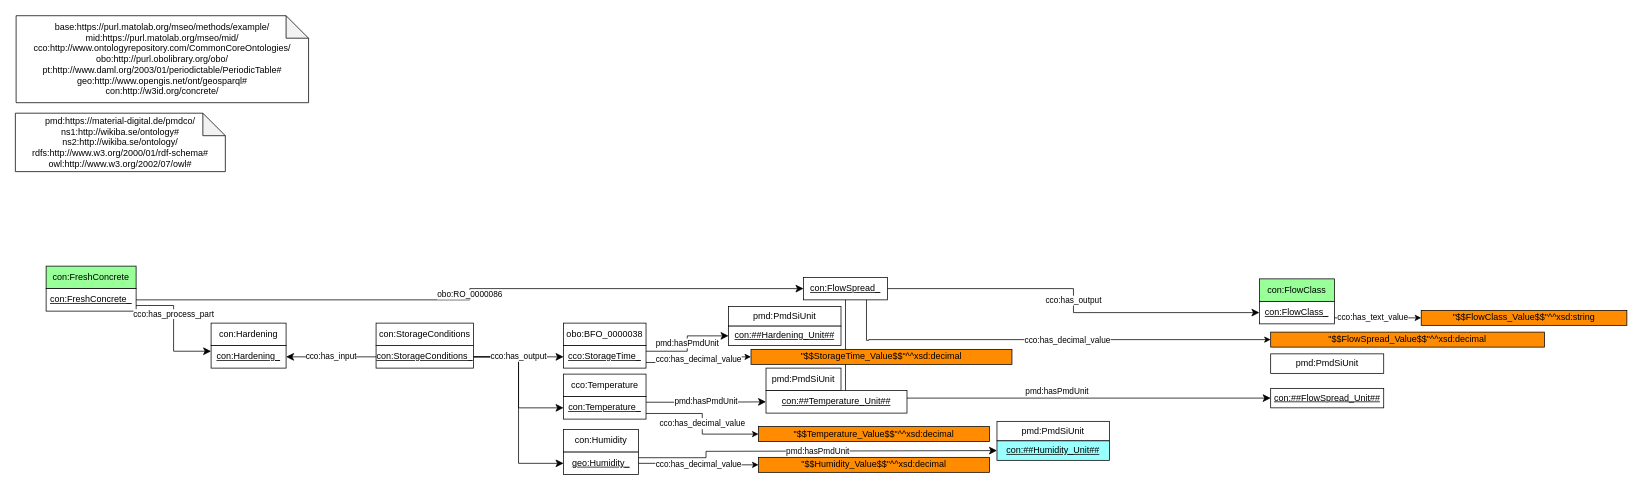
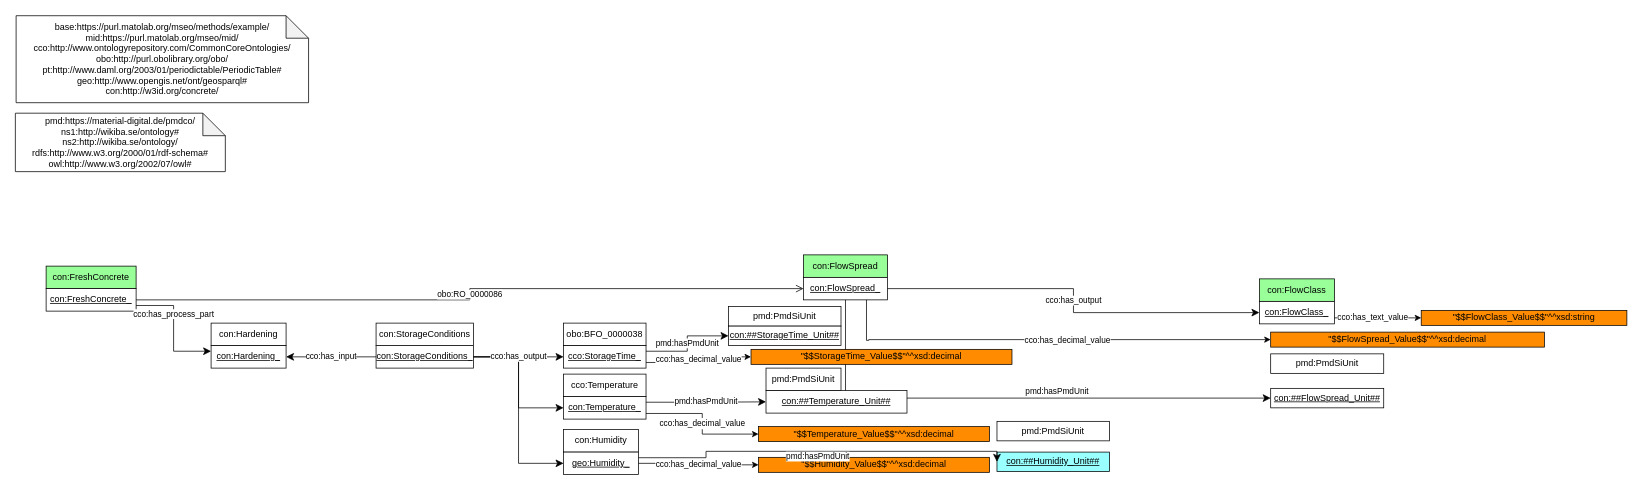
node "con:FlowSpread": added
edge "con:FreshConcrete_" -> "con:FlowSpread_": arrowhead classic -> open
node "con:##Hardening_Unit##": label "con:##Hardening_Unit##" -> "con:##StorageTime_Unit##"
node "con:##Humidity_Unit##": moved (1053, 450) -> (1053, 462)
